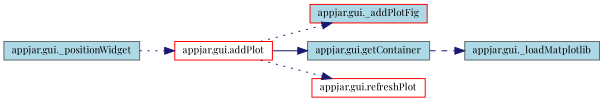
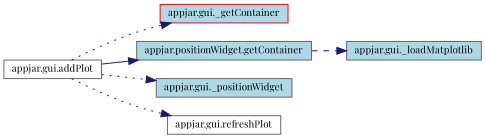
node "appjar.gui._addPlotFig": label "appjar.gui._addPlotFig" -> "appjar.gui._getContainer"
edge "appjar.gui._positionWidget" -> "appjar.gui.addPlot": reversed
node "appjar.gui.addPlot": color red -> gray40
node "appjar.gui.getContainer": label "appjar.gui.getContainer" -> "appjar.positionWidget.getContainer"
node "appjar.gui.refreshPlot": color red -> gray40
